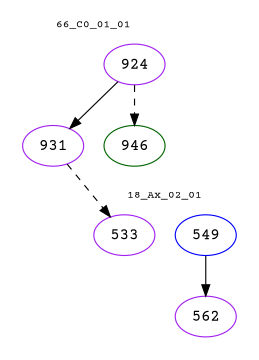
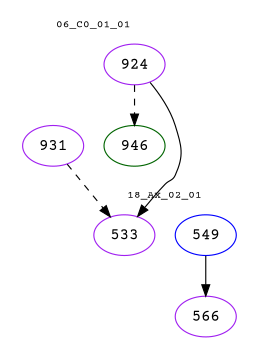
cluster "66_C0_01_01": label "66_C0_01_01" -> "06_C0_01_01"
edge "924" -> "931": now "924" -> "533"
node "562": label "562" -> "566"
